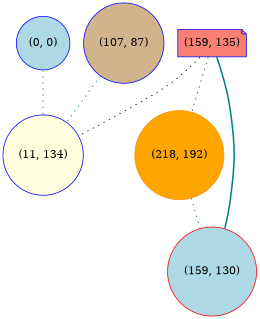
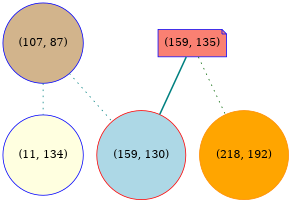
node "(0, 0)": removed
edge "(159, 135)" -- "(11, 134)": removed
edge "(218, 192)" -- "(159, 130)": now "(107, 87)" -- "(159, 130)"
